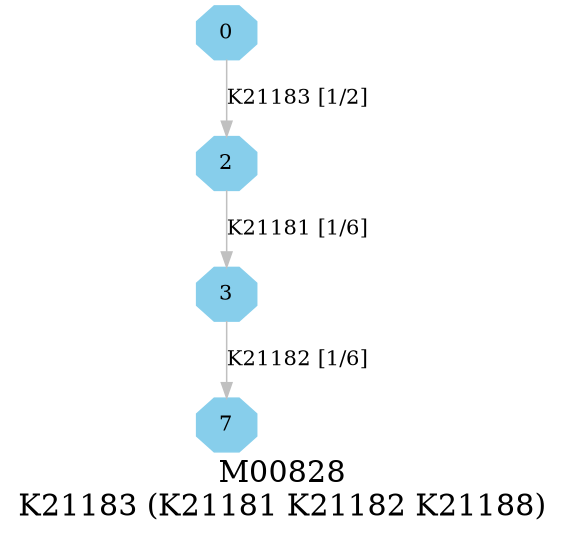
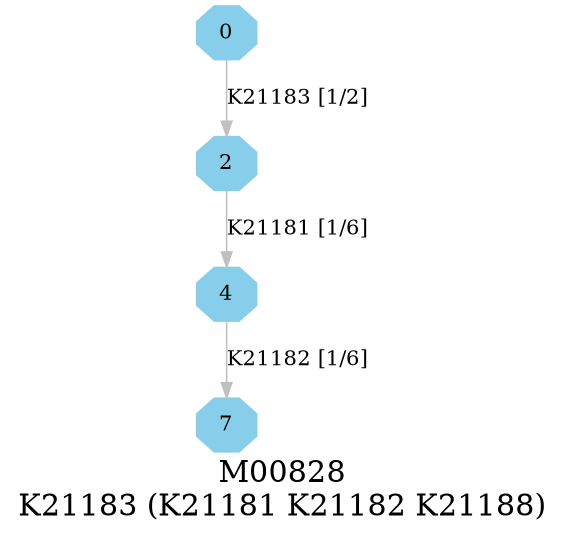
node "3": label "3" -> "4"
